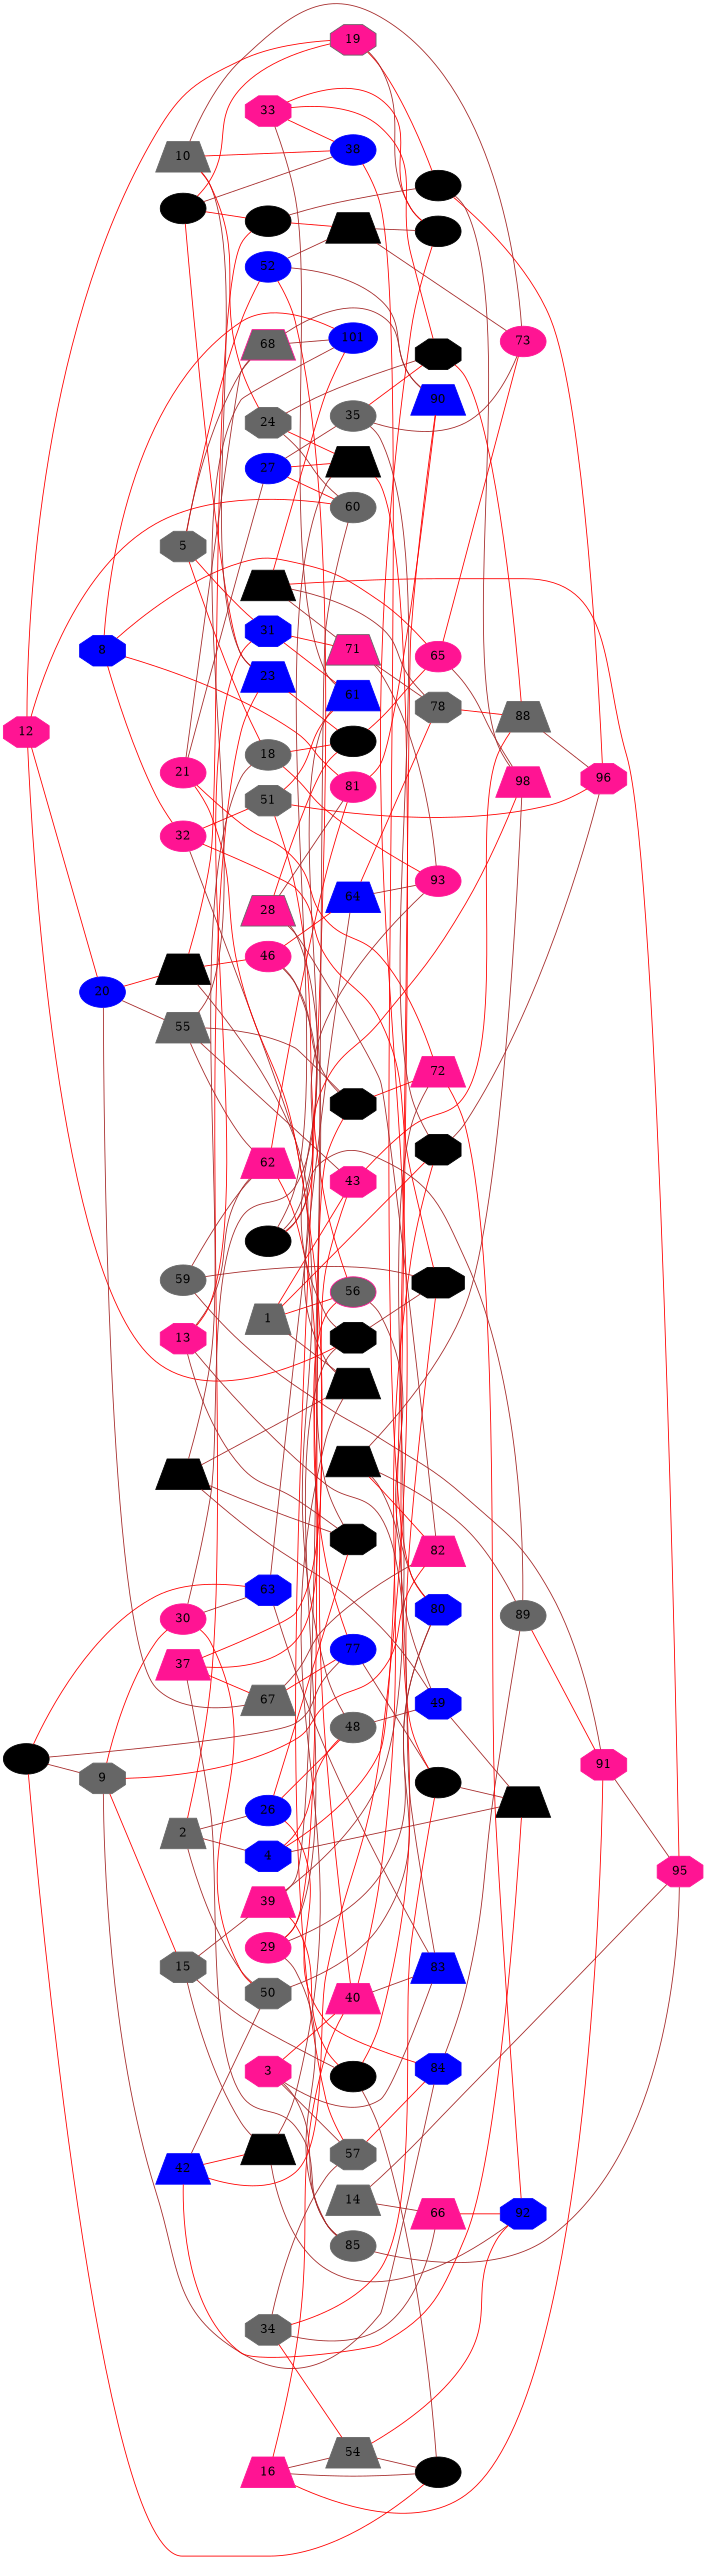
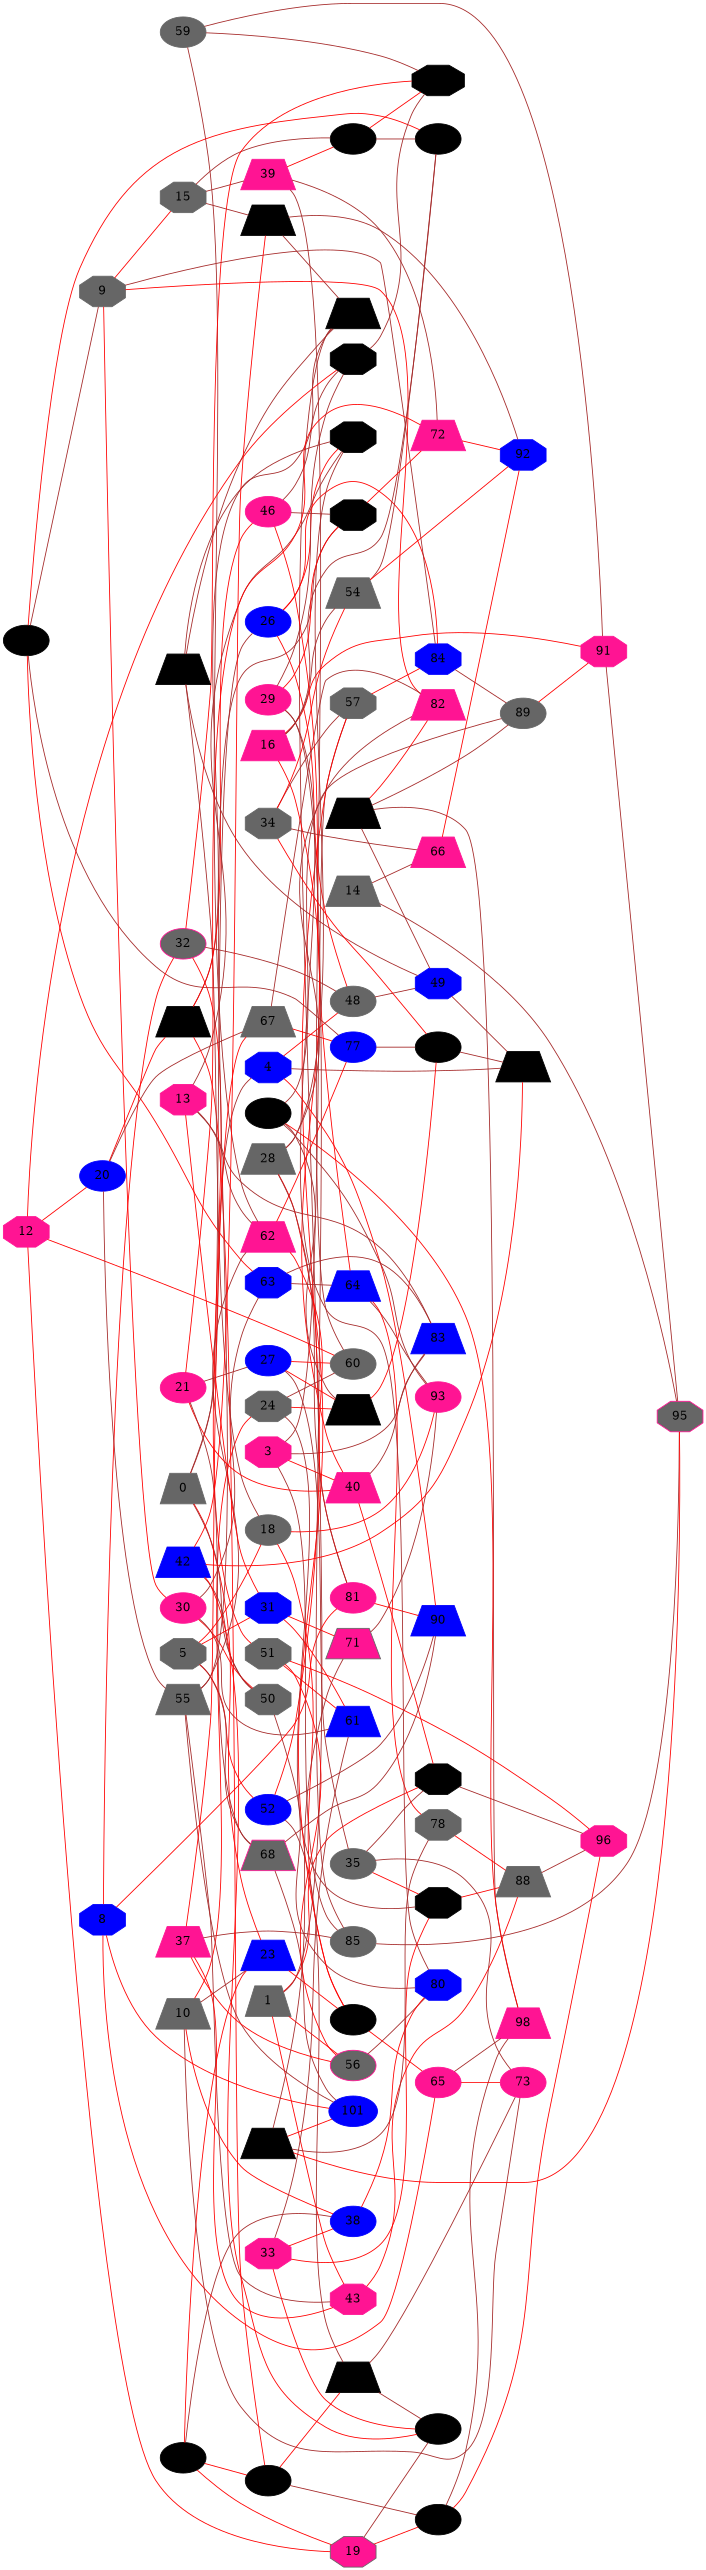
edge "71" -- "78": removed
node "32": fillcolor deeppink -> gray40
node "28": fillcolor deeppink -> gray40
node "2": label "2" -> "0"
node "95": fillcolor deeppink -> gray40
